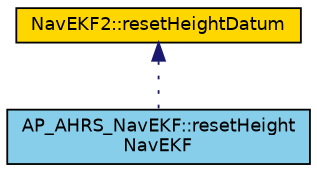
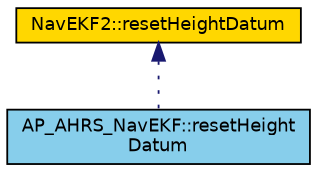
node "AP_AHRS_NavEKF::resetHeight NavEKF": label "AP_AHRS_NavEKF::resetHeight NavEKF" -> "AP_AHRS_NavEKF::resetHeight Datum"
